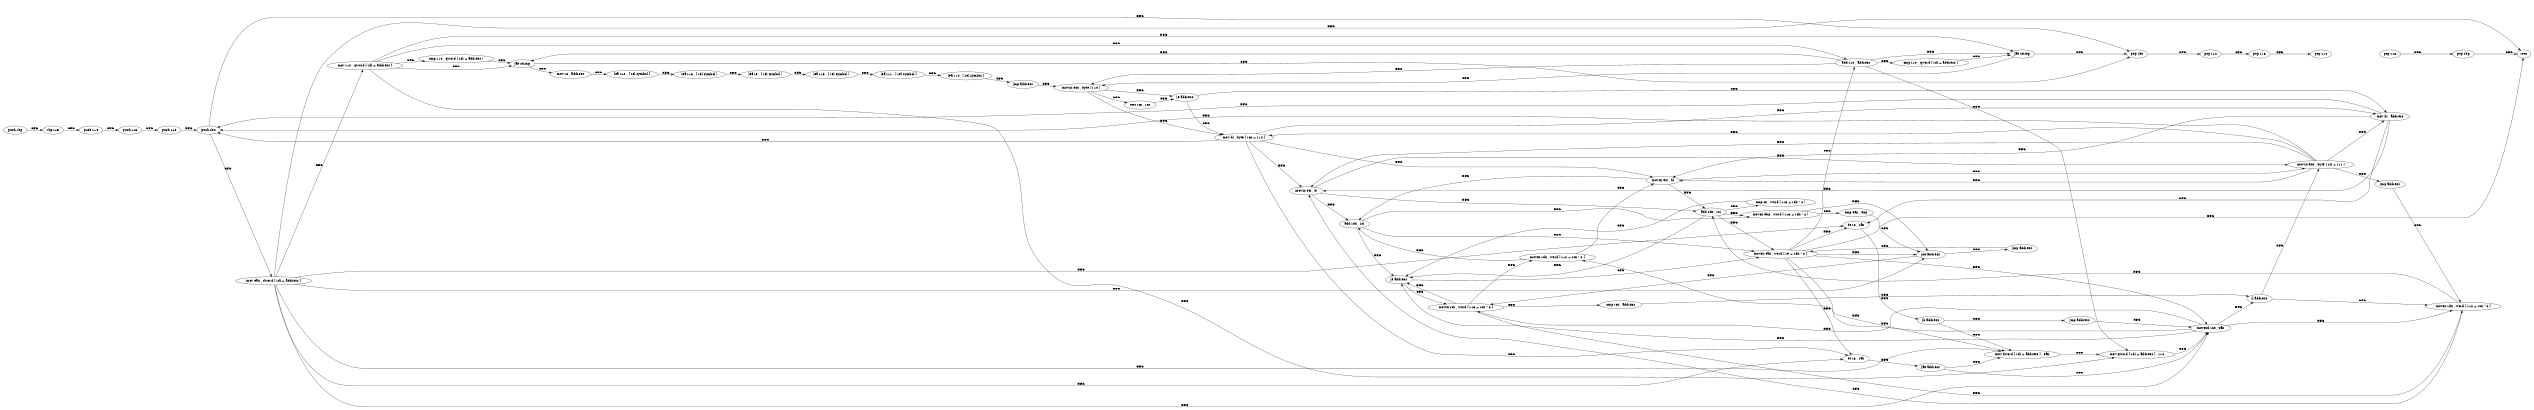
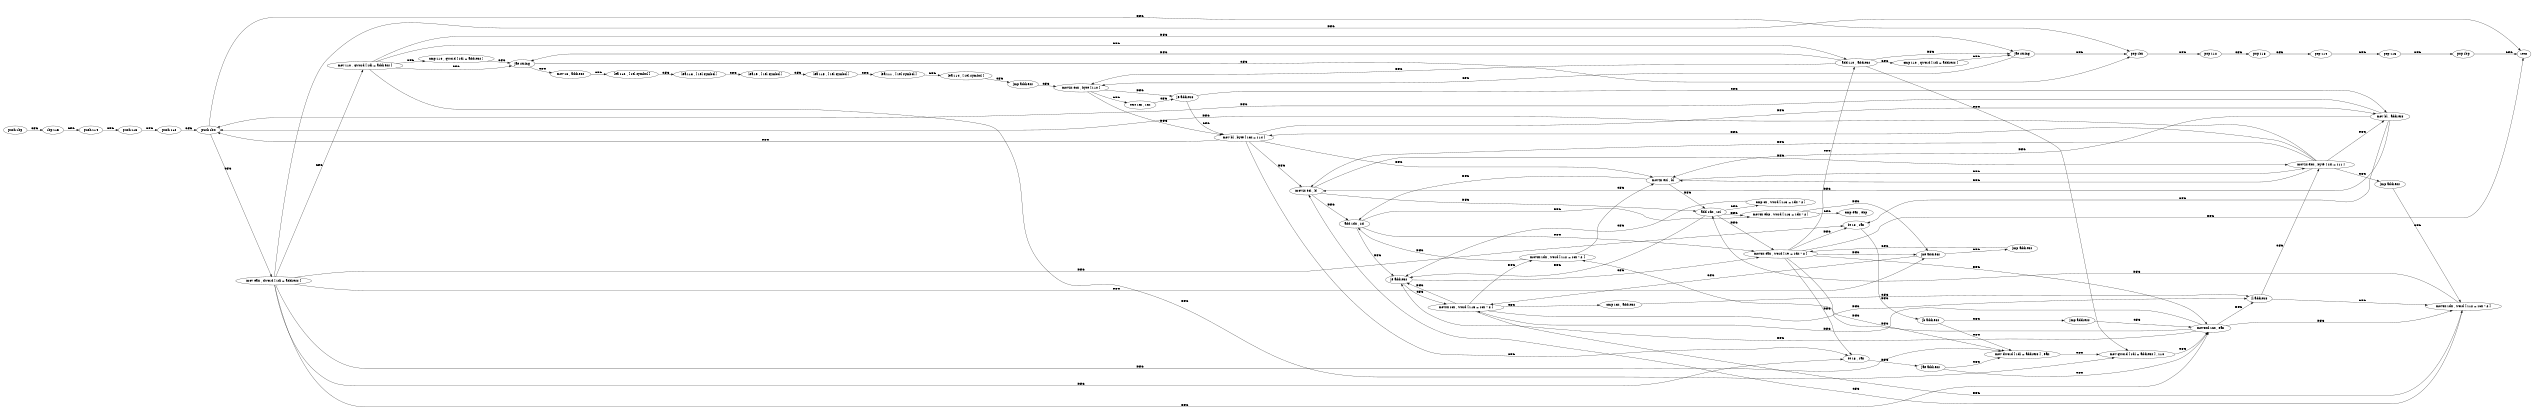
edge "pop r14" -> "pop r15": added, label "CFG"
edge "push r12" -> "push rbx": label "DFG" -> "CFG"
edge "cmp eax , ebp" -> "jne address": removed, label "CFG"
edge "movsx rcx , word [ r15 + rcx * 2 ]" -> "jl address": added, label "DFG"
